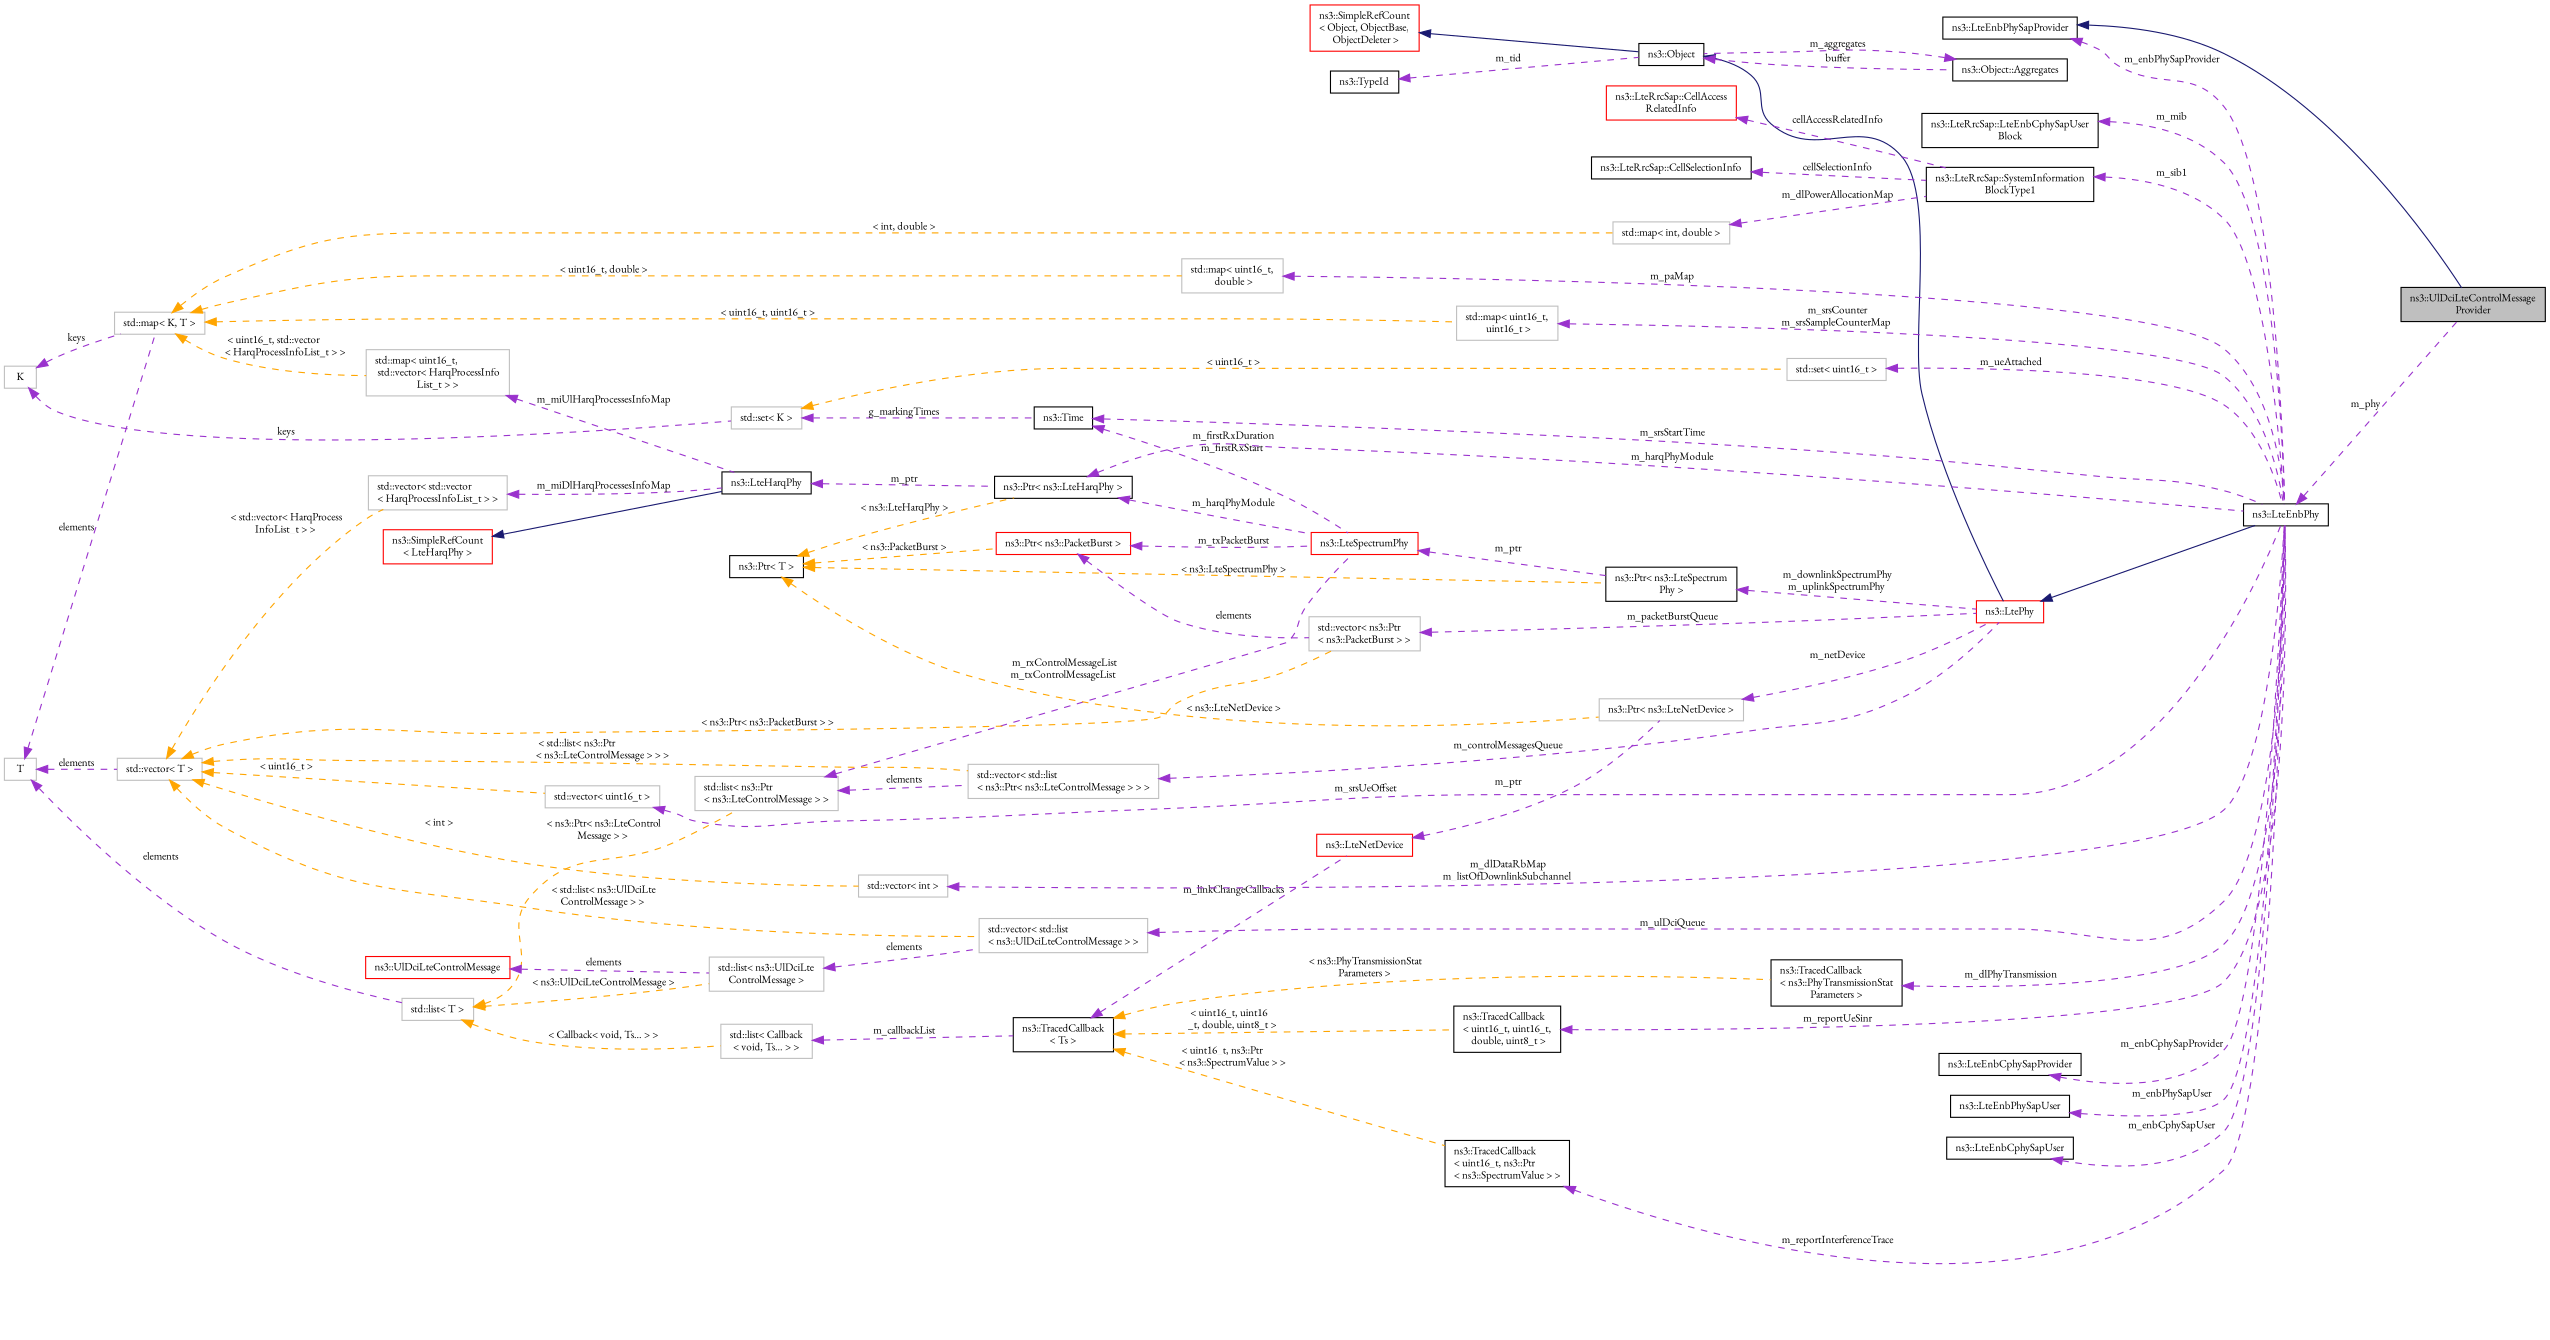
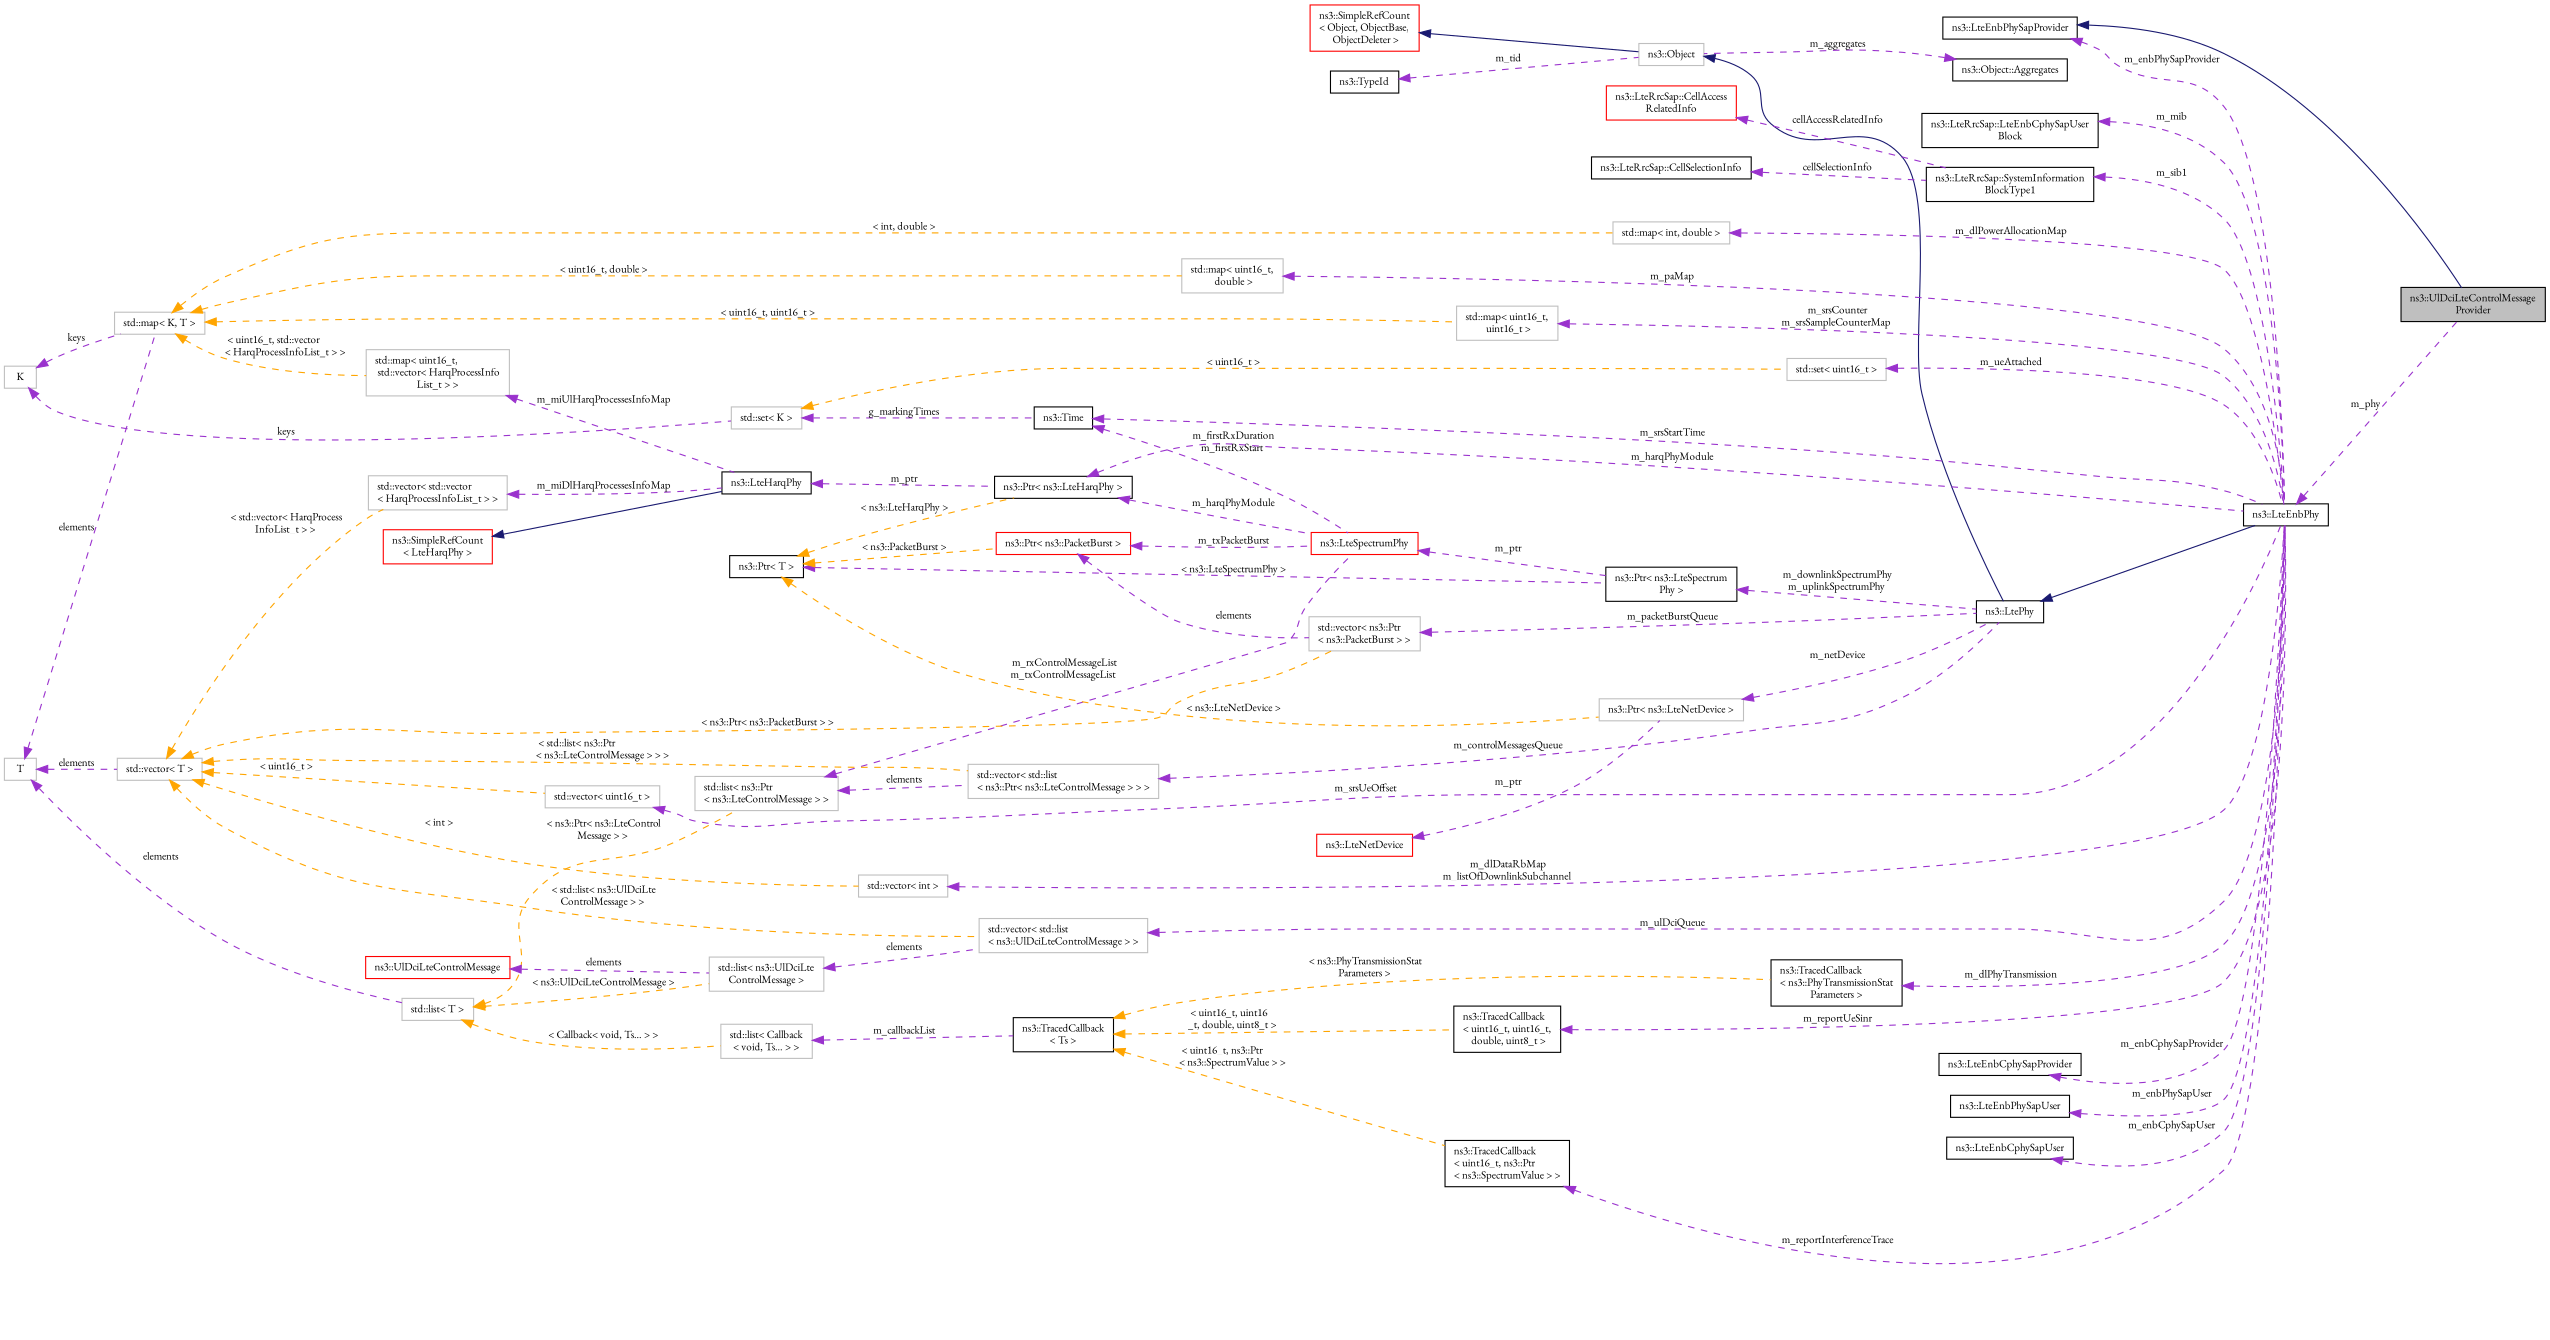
node "ns3::Object": color black -> grey75
edge "ns3::Object::Aggregates" -> "ns3::Object": removed, label "buffer"
edge "ns3::LteRrcSap::SystemInformation BlockType1" -> "std::map< int, double >": now "ns3::LteEnbPhy" -> "std::map< int, double >"
edge "ns3::Ptr< ns3::LteSpectrum Phy >" -> "ns3::Ptr< T >": color orange -> darkorchid3
node "ns3::LtePhy": color red -> black
edge "ns3::LteNetDevice" -> "ns3::TracedCallback < Ts >": removed, label "m_linkChangeCallbacks"
